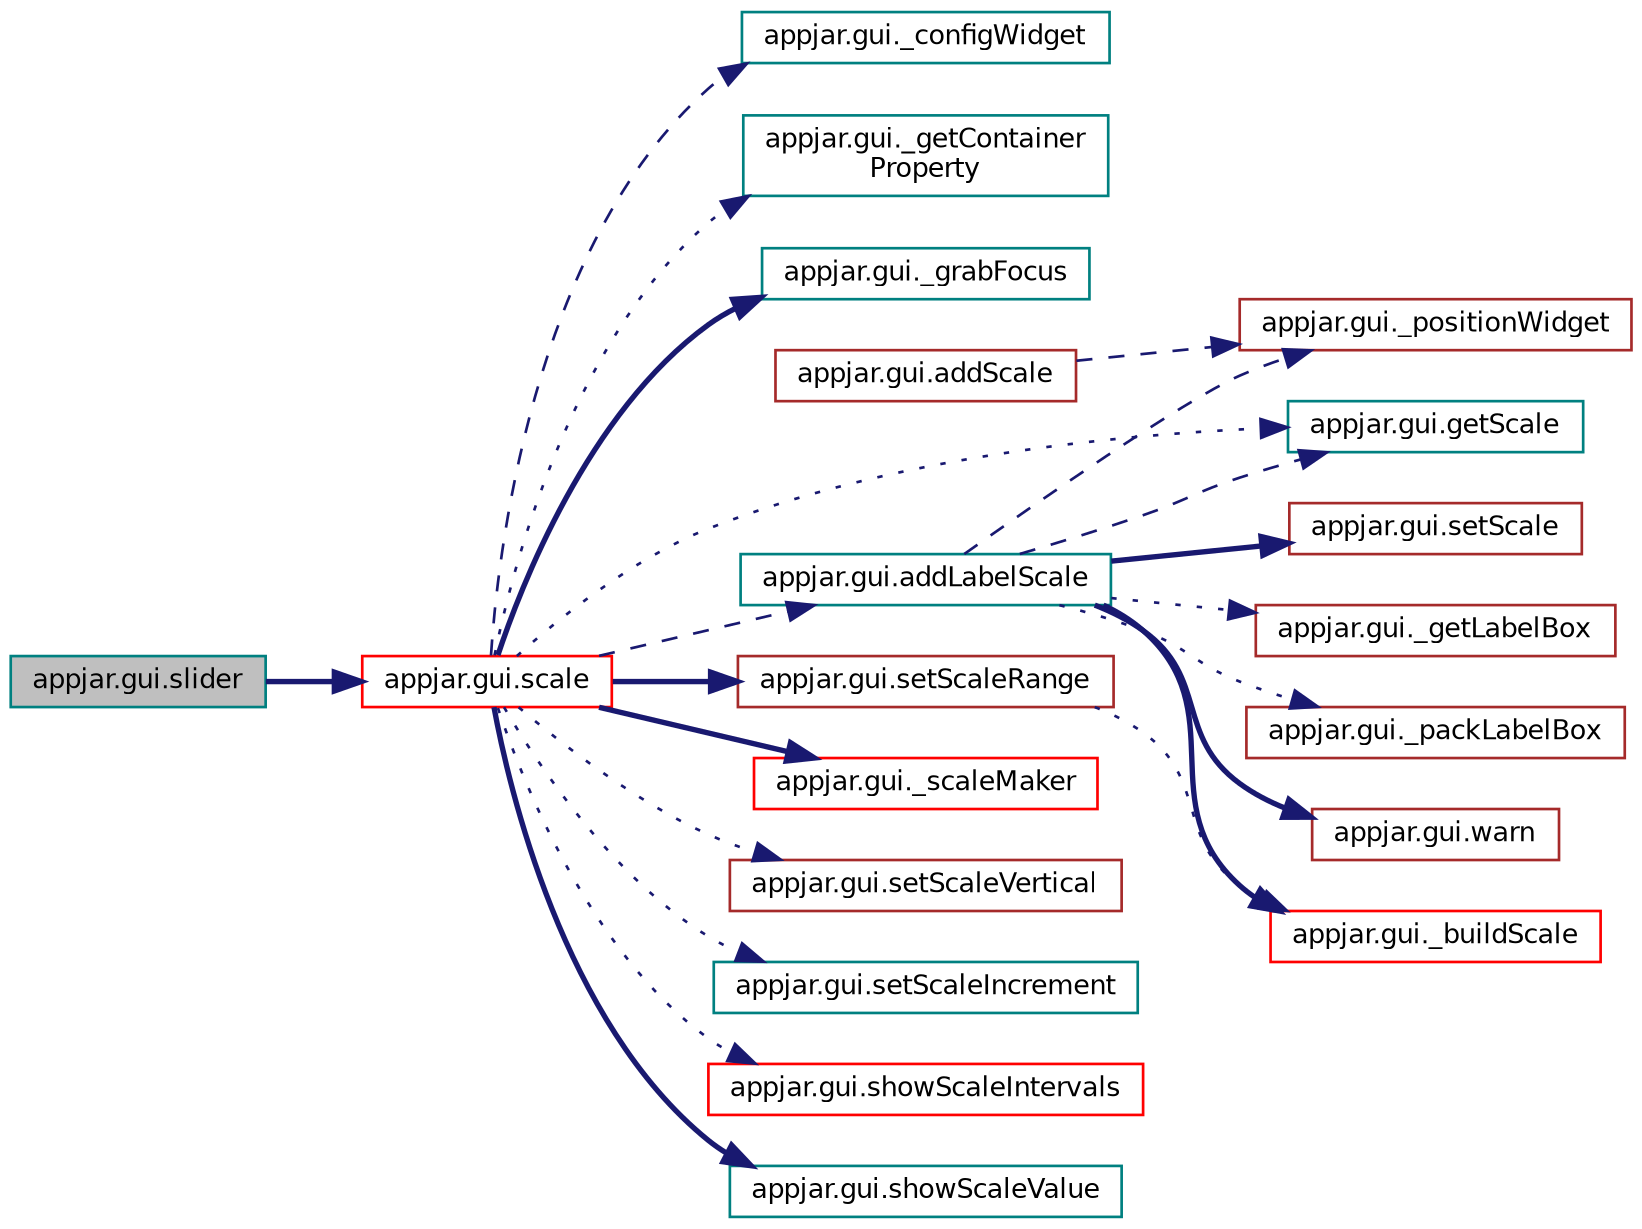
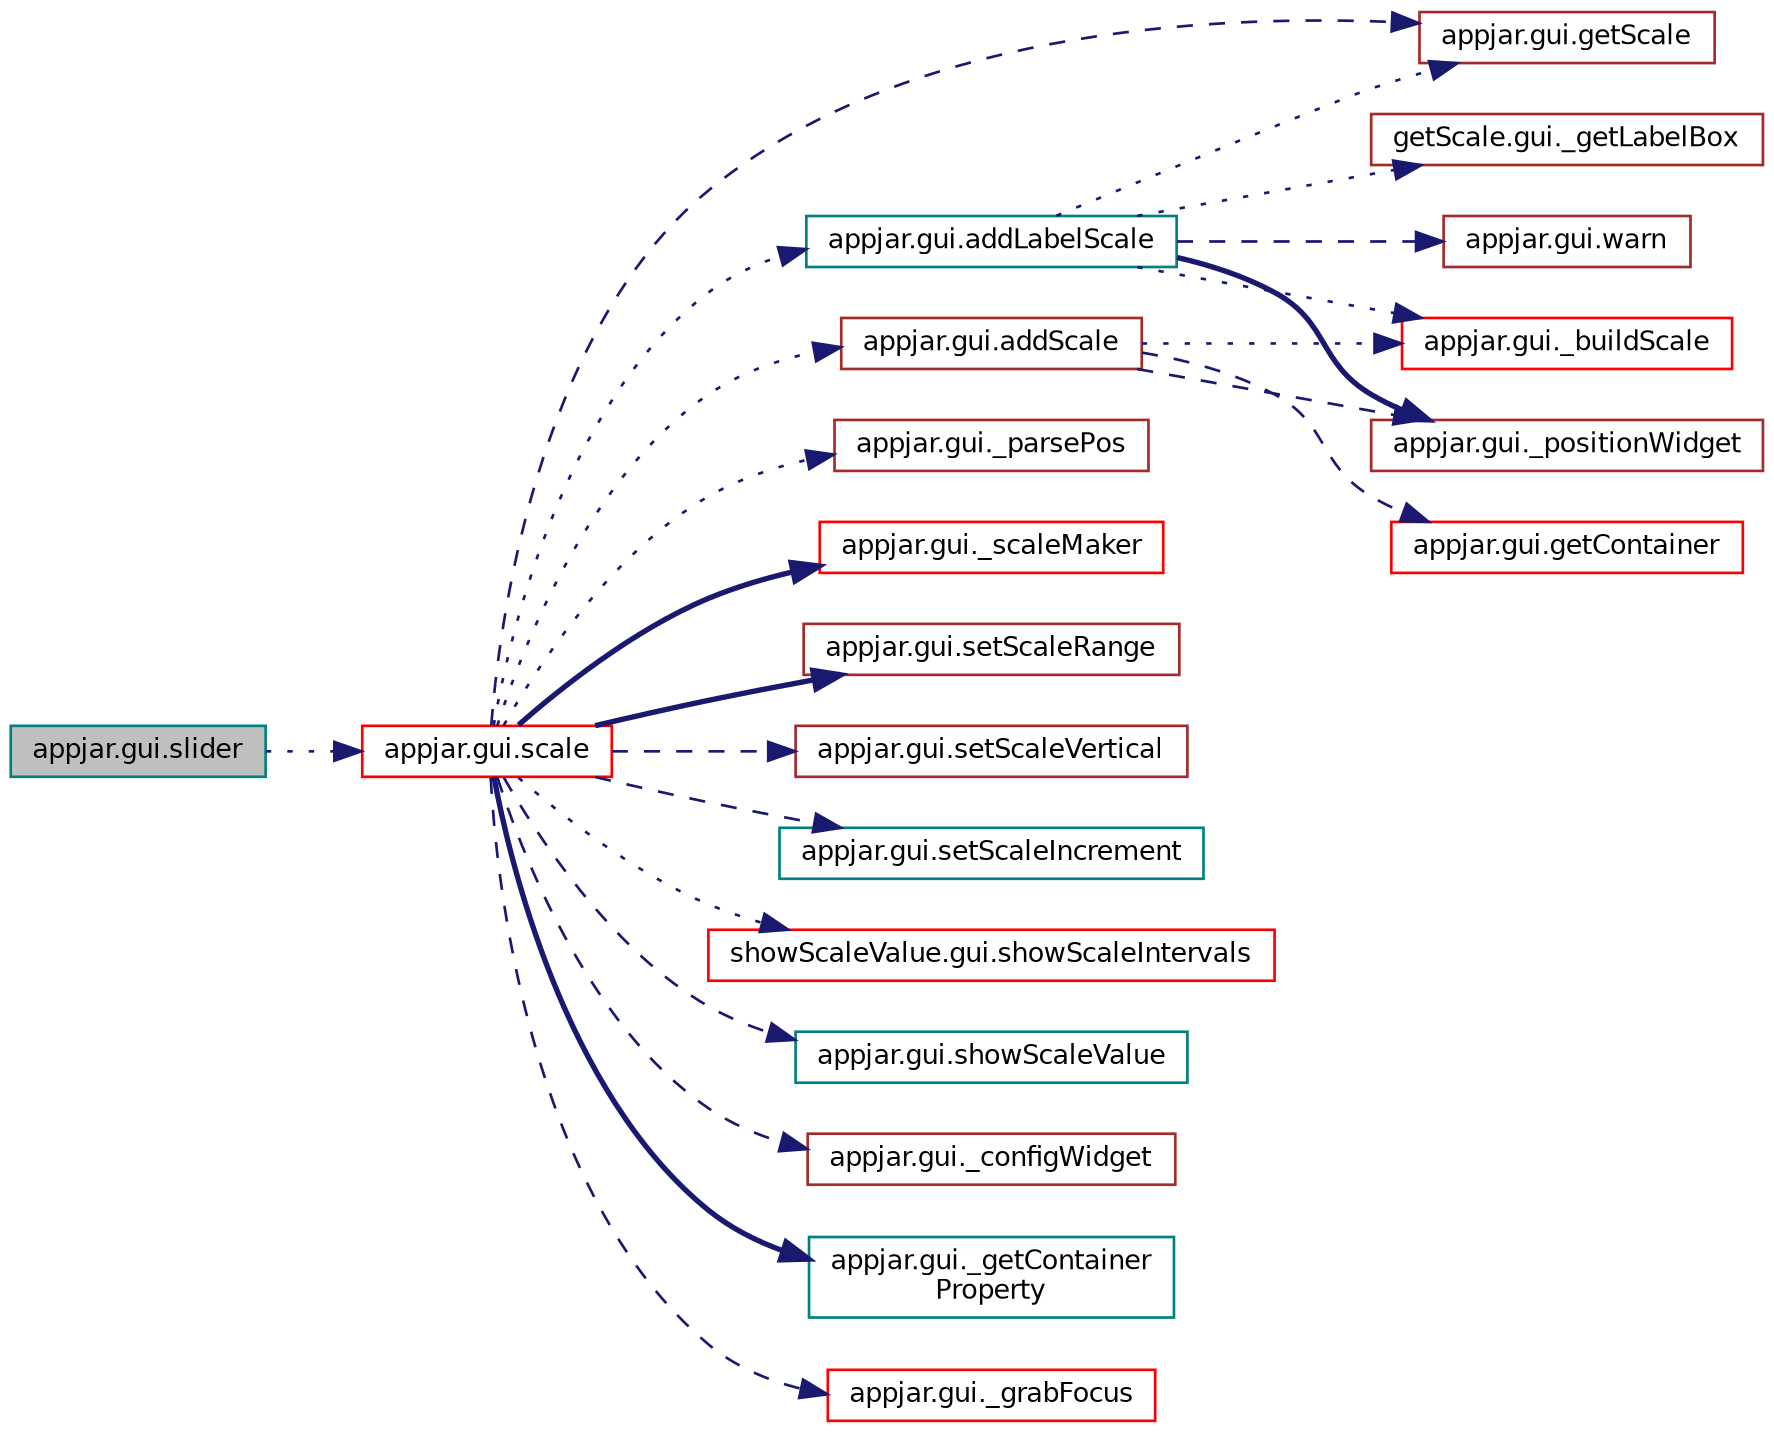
node "appjar.gui._configWidget": color teal -> brown
node "appjar.gui._grabFocus": color teal -> red
edge "appjar.gui.scale" -> "appjar.gui._getContainer Property": style dotted -> bold
node "appjar.gui.getScale": color teal -> brown
node "appjar.gui._parsePos": added
edge "appjar.gui.addLabelScale" -> "appjar.gui._positionWidget": style dashed -> bold
edge "appjar.gui.scale" -> "appjar.gui._grabFocus": style bold -> dashed
edge "appjar.gui.scale" -> "appjar.gui.getScale": style dotted -> dashed
edge "appjar.gui.scale" -> "appjar.gui.addScale": added
edge "appjar.gui.addLabelScale" -> "appjar.gui.getScale": style dashed -> dotted
node "appjar.gui.setScale": removed
node "appjar.gui.getContainer": added
node "appjar.gui._getLabelBox": label "appjar.gui._getLabelBox" -> "getScale.gui._getLabelBox"
edge "appjar.gui.scale" -> "appjar.gui.addLabelScale": style dashed -> dotted
edge "appjar.gui.slider" -> "appjar.gui.scale": style bold -> dotted
node "appjar.gui._packLabelBox": removed
edge "appjar.gui.addLabelScale" -> "appjar.gui._buildScale": style bold -> dotted
edge "appjar.gui.addLabelScale" -> "appjar.gui.warn": style bold -> dashed
edge "appjar.gui.setScaleRange" -> "appjar.gui._buildScale": now "appjar.gui.addScale" -> "appjar.gui._buildScale"
edge "appjar.gui.scale" -> "appjar.gui.setScaleVertical": style dotted -> dashed
edge "appjar.gui.scale" -> "appjar.gui.setScaleIncrement": style dotted -> dashed
edge "appjar.gui.scale" -> "appjar.gui.showScaleValue": style bold -> dashed
node "appjar.gui.showScaleIntervals": label "appjar.gui.showScaleIntervals" -> "showScaleValue.gui.showScaleIntervals"
